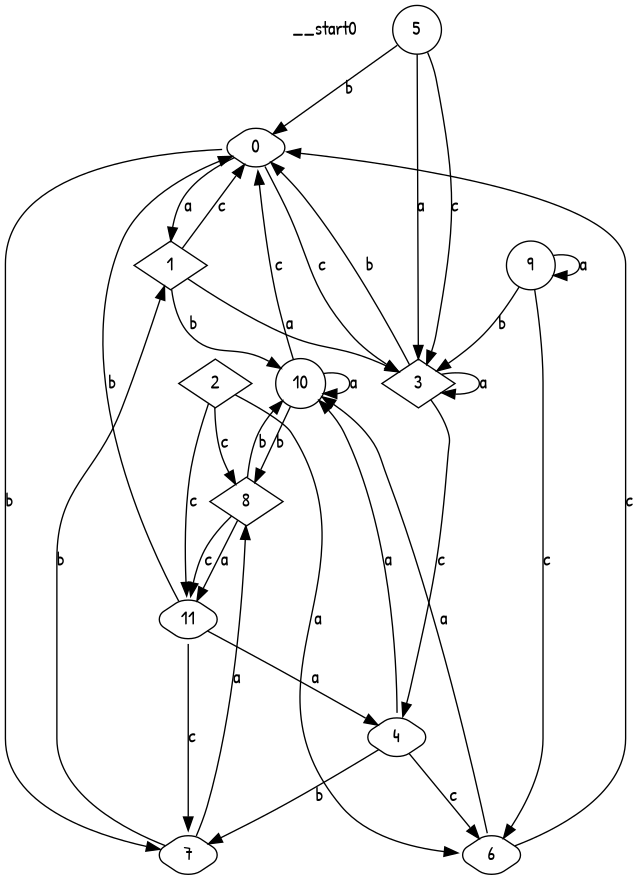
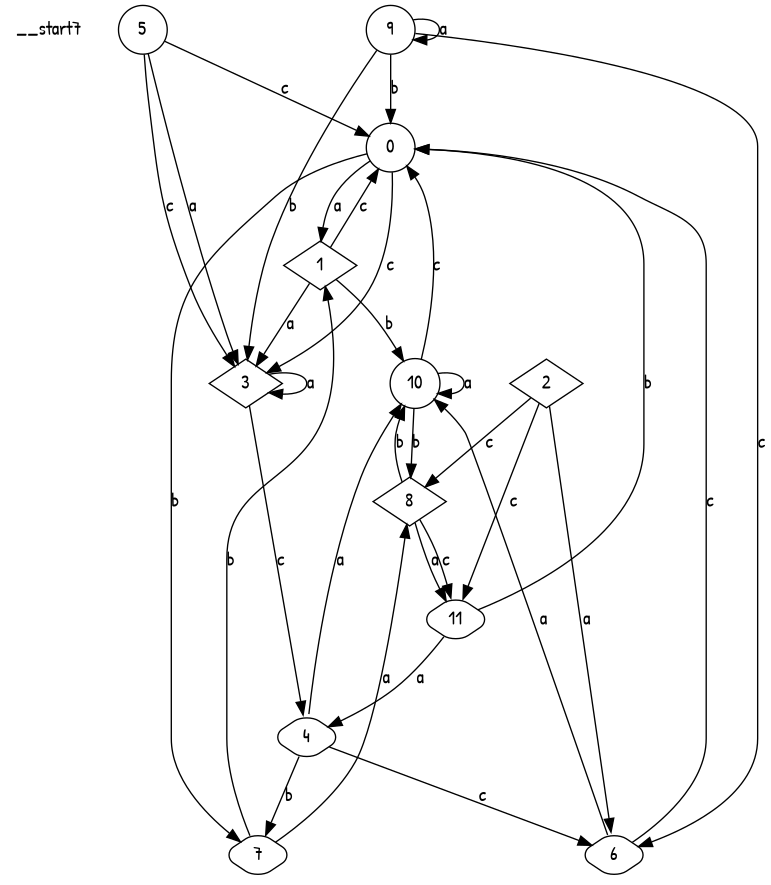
node "__start0": label "__start0" -> "__start7"
edge "5" -> "0": label "b" -> "c"
node "0": shape diamond -> circle
edge "3" -> "0": now "9" -> "0"
edge "11" -> "7": removed, label "c"
